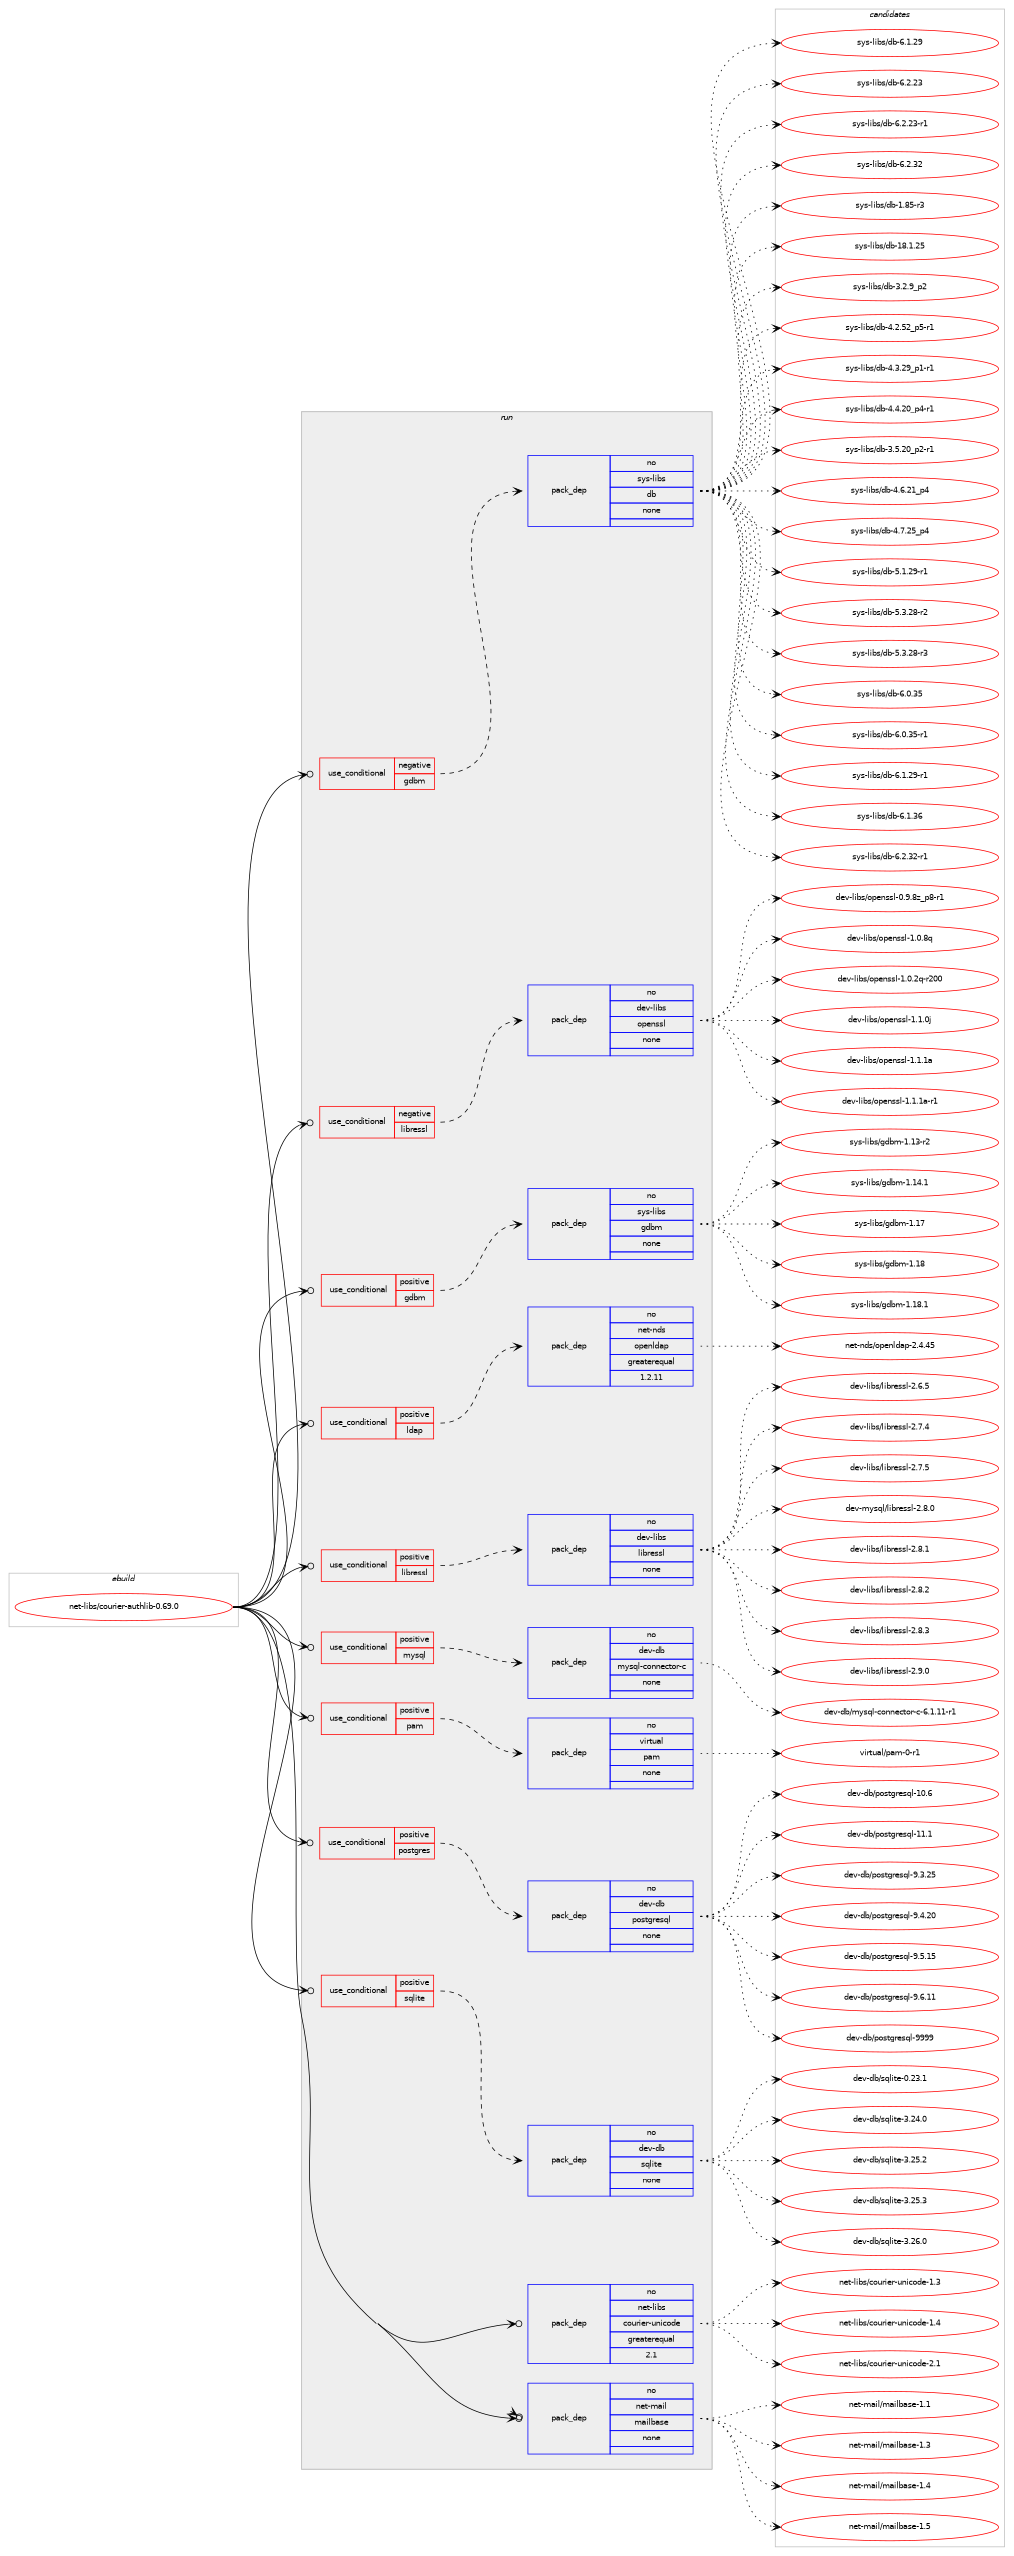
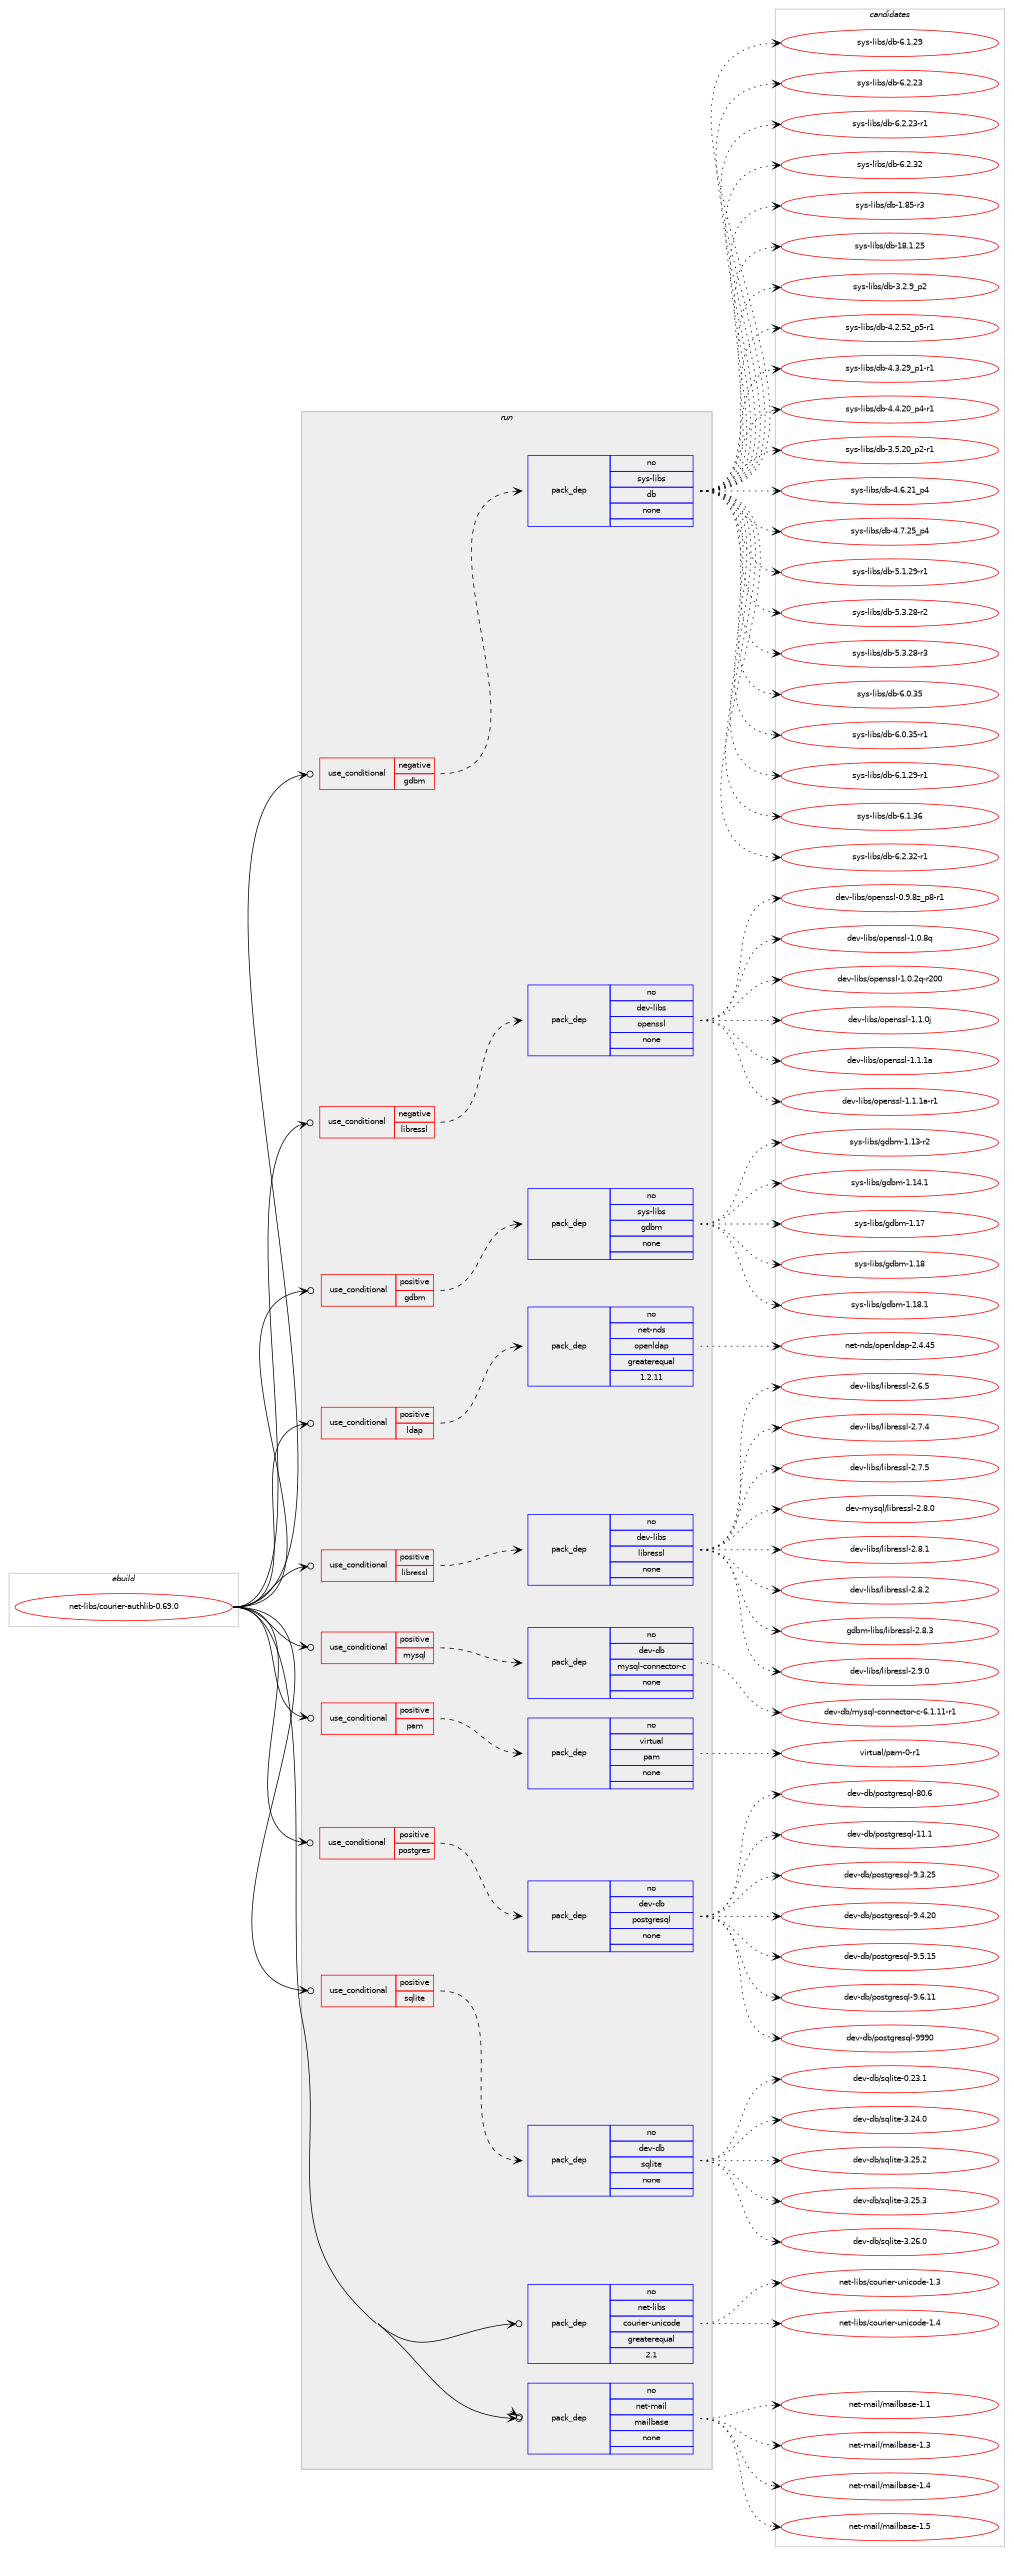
node "dev-libs/libressl-2.8.3": label "dev-libs/libressl-2.8.3" -> "gdbm-libs/libressl-2.8.3"
node "dev-db/postgresql-10.6": label "dev-db/postgresql-10.6" -> "dev-db/postgresql-80.6"
node "dev-db/postgresql-9999": label "dev-db/postgresql-9999" -> "dev-db/postgresql-9990"
node "net-libs/courier-unicode-2.1": removed
